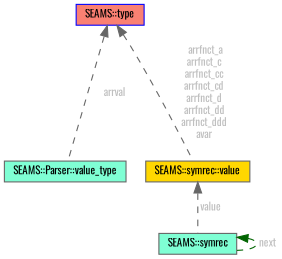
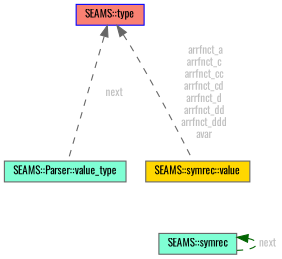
edge "SEAMS::Parser::value_type" -> "SEAMS::type": label " arrval" -> " next"
edge "SEAMS::symrec" -> "SEAMS::symrec::value": removed, label "value"
